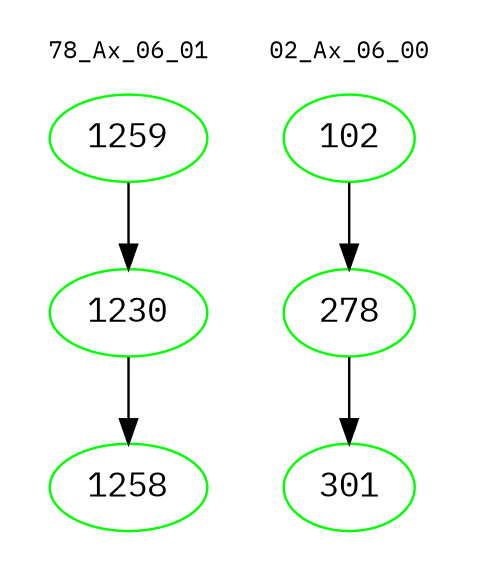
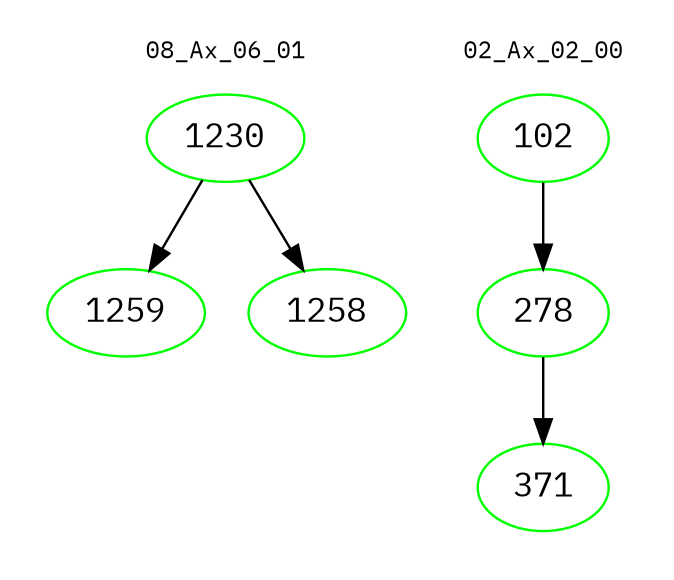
cluster "78_Ax_06_01": label "78_Ax_06_01" -> "08_Ax_06_01"
cluster "02_Ax_06_00": label "02_Ax_06_00" -> "02_Ax_02_00"
edge "1259" -> "1230": reversed
node "301": label "301" -> "371"
